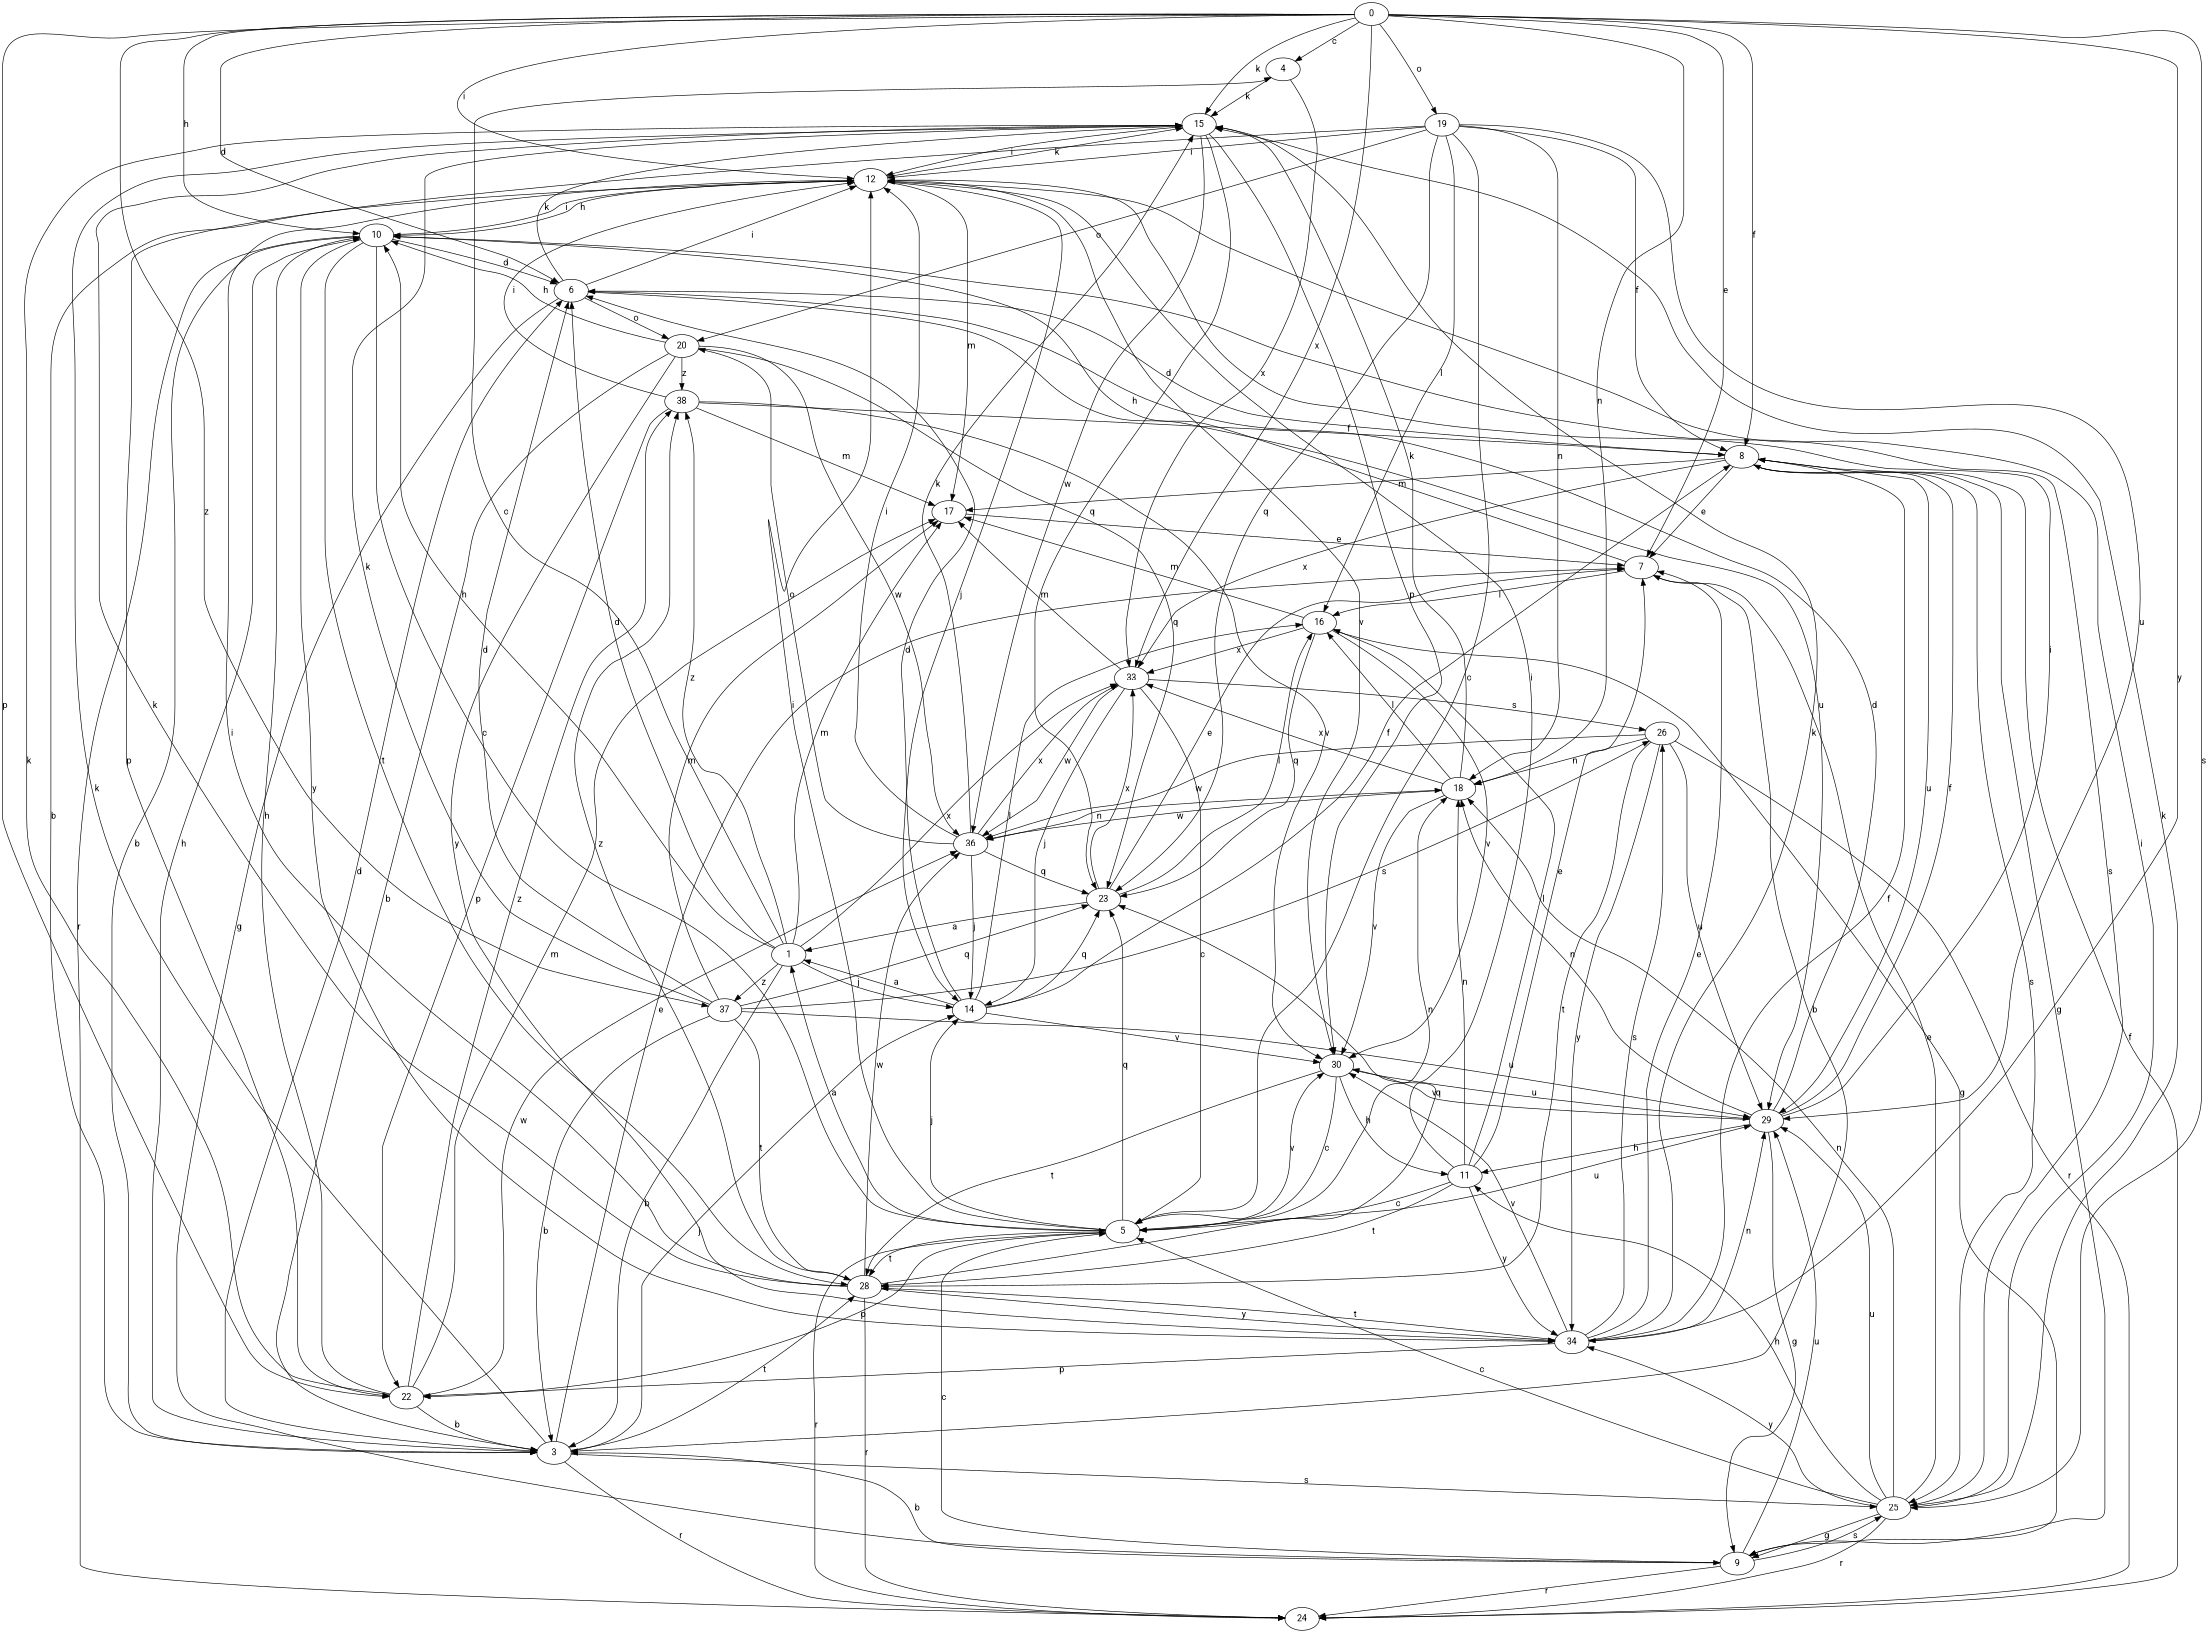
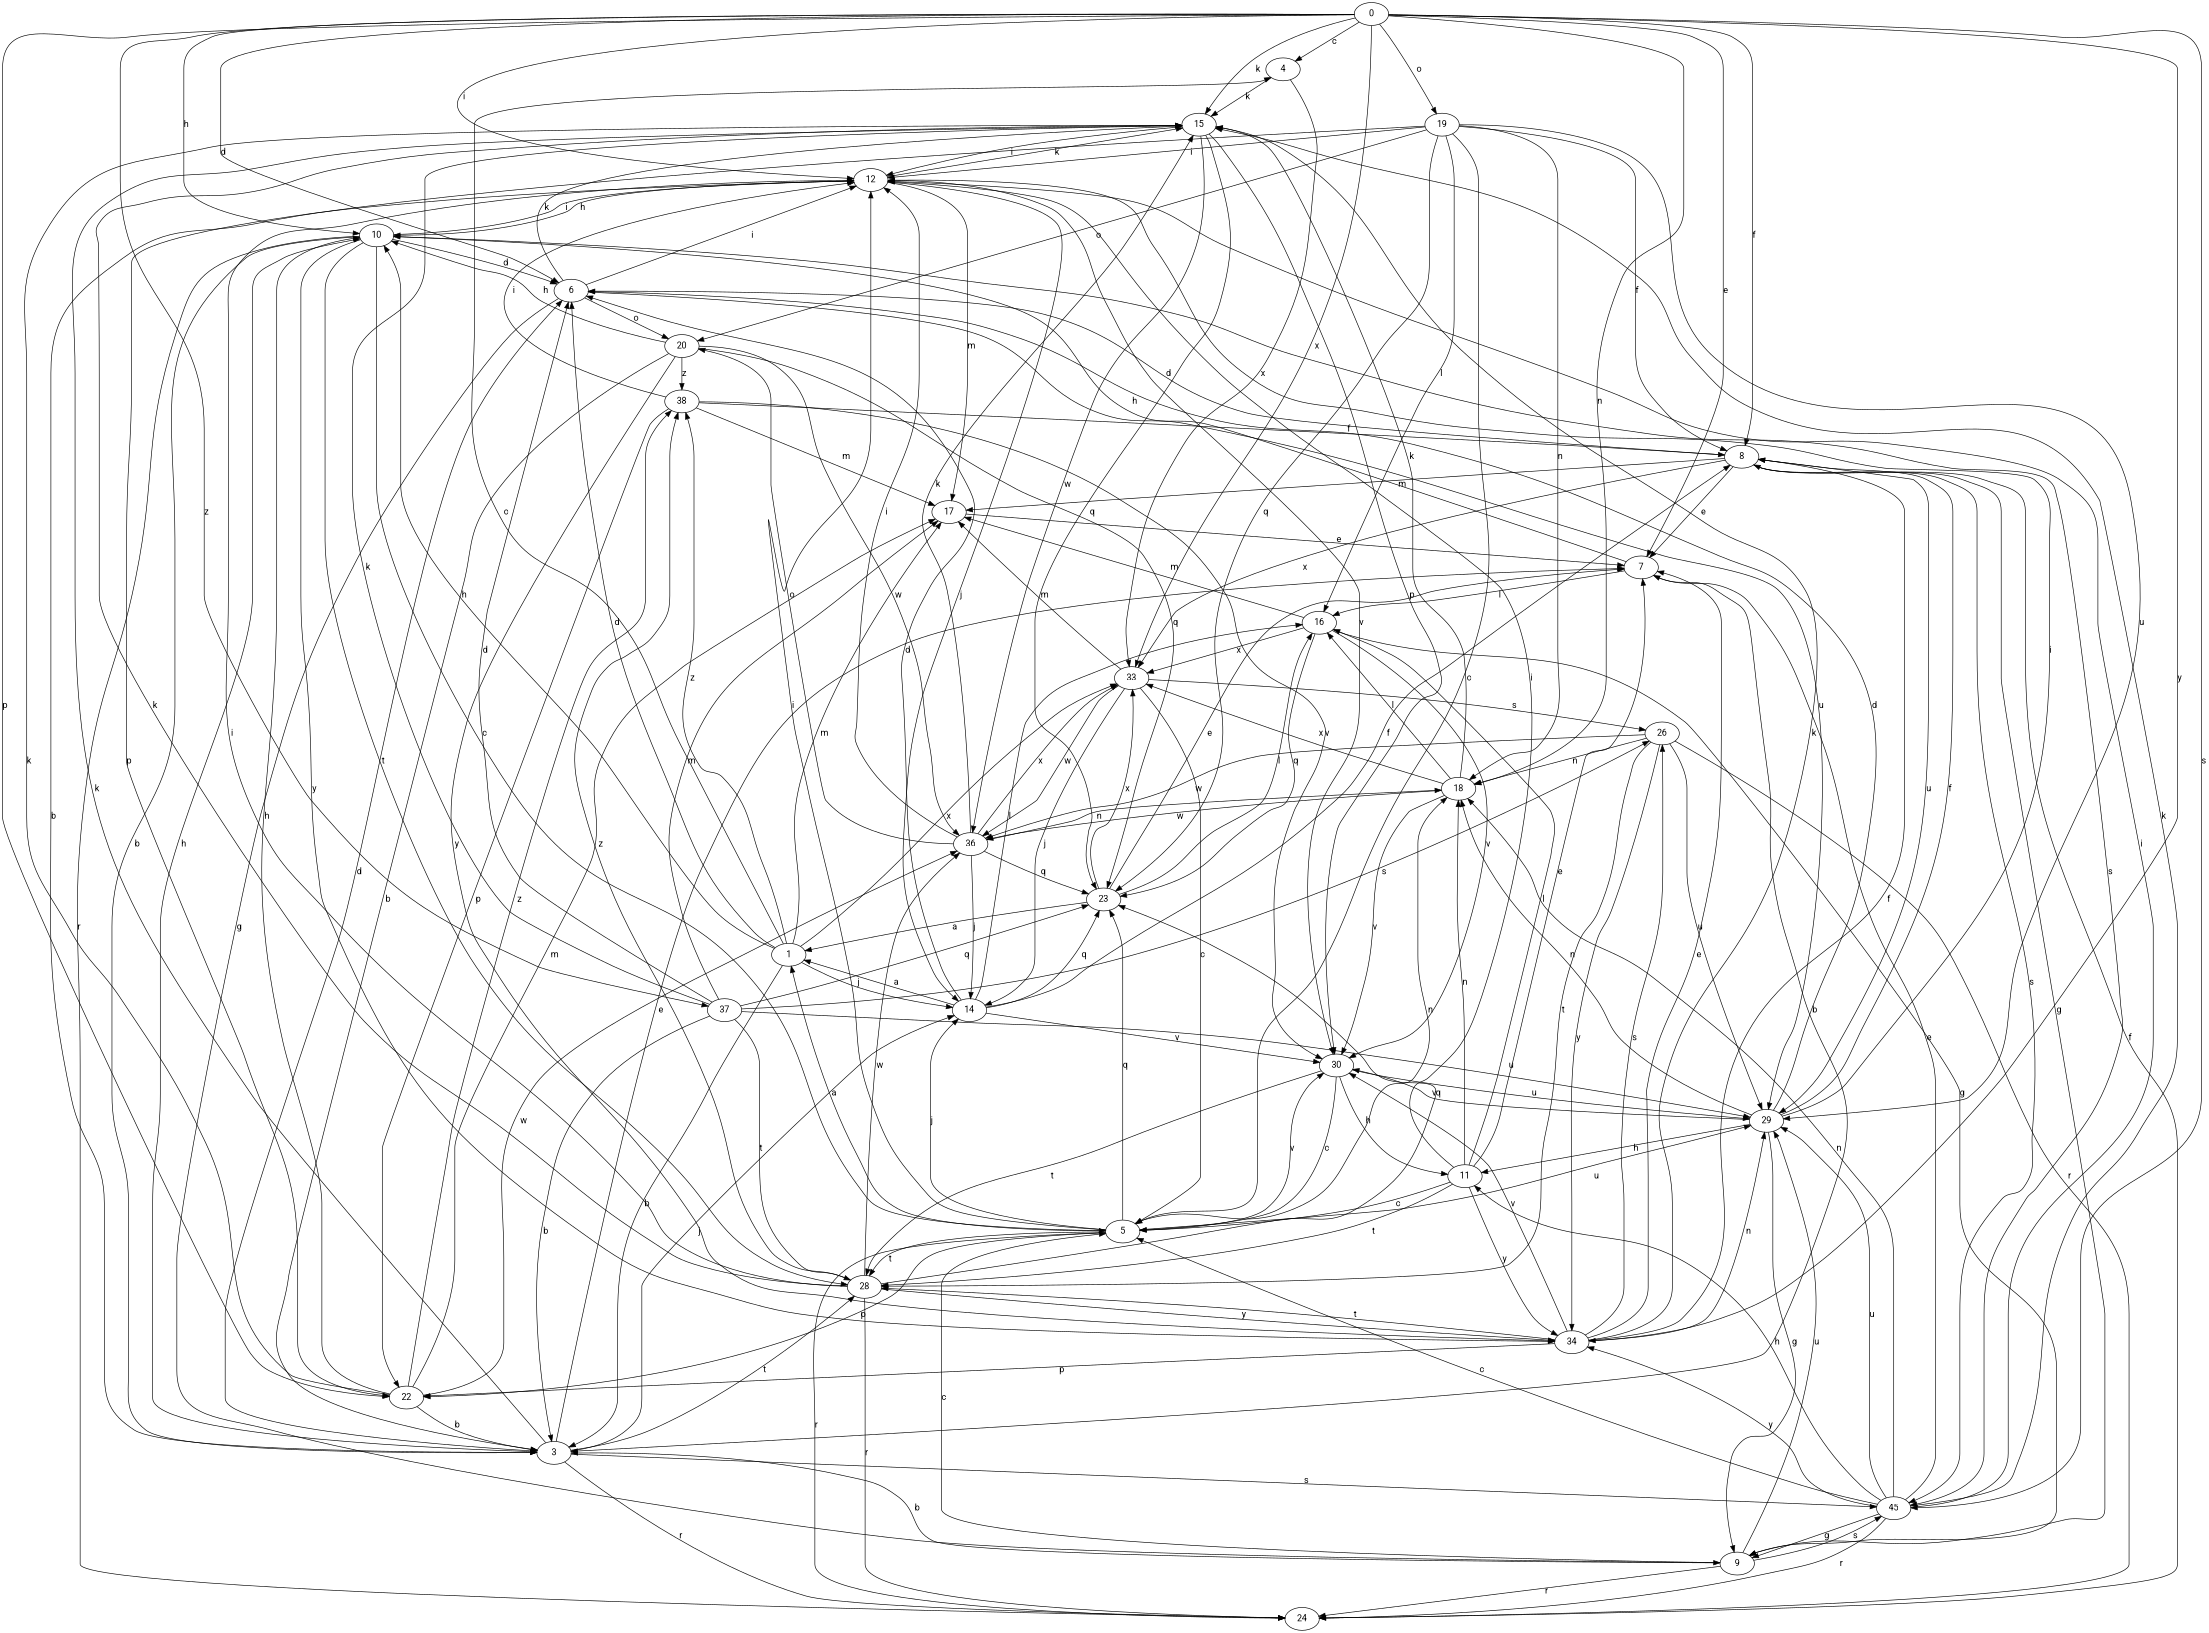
edge "1" -> "37": removed, label "z"
node "25": label "25" -> "45"
